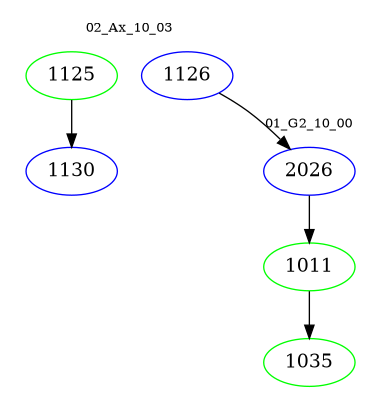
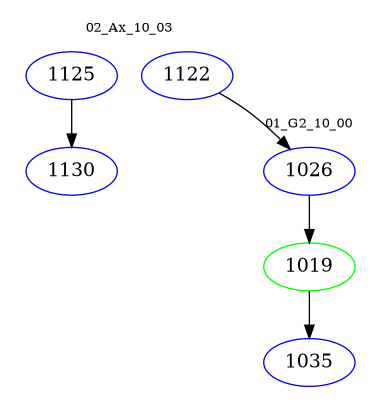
node "1125": color green -> blue
node "1126": label "1126" -> "1122"
node "2026": label "2026" -> "1026"
node "1011": label "1011" -> "1019"
node "1035": color green -> blue
